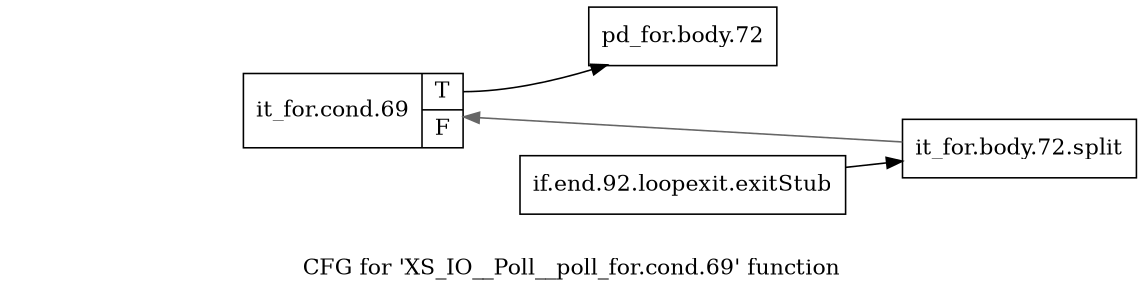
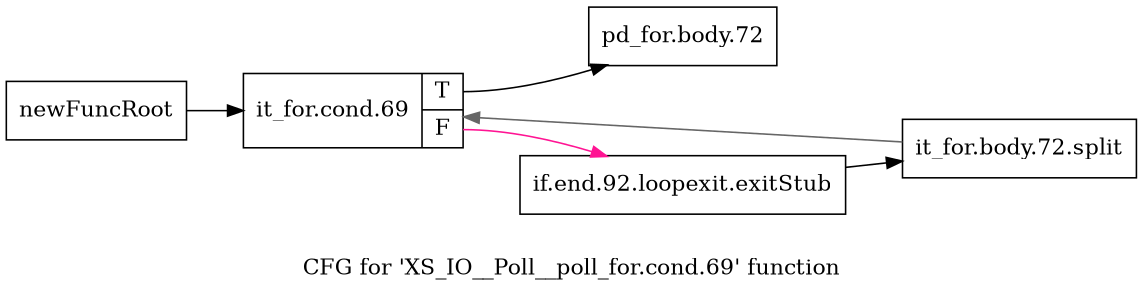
node "newFuncRoot": added
edge "it_for.cond.69" -> "if.end.92.loopexit.exitStub": added
